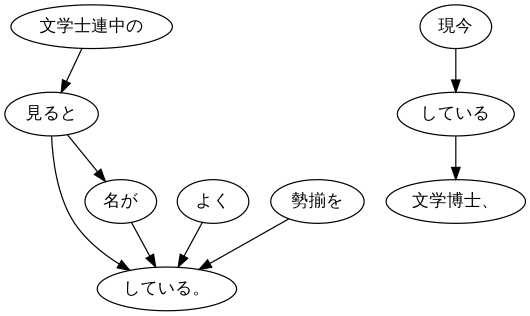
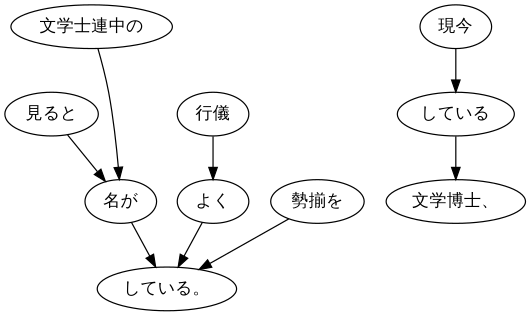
edge "文学士連中の" -> "見ると": now "文学士連中の" -> "名が"
node "行儀": added
edge "見ると" -> "している。": removed
